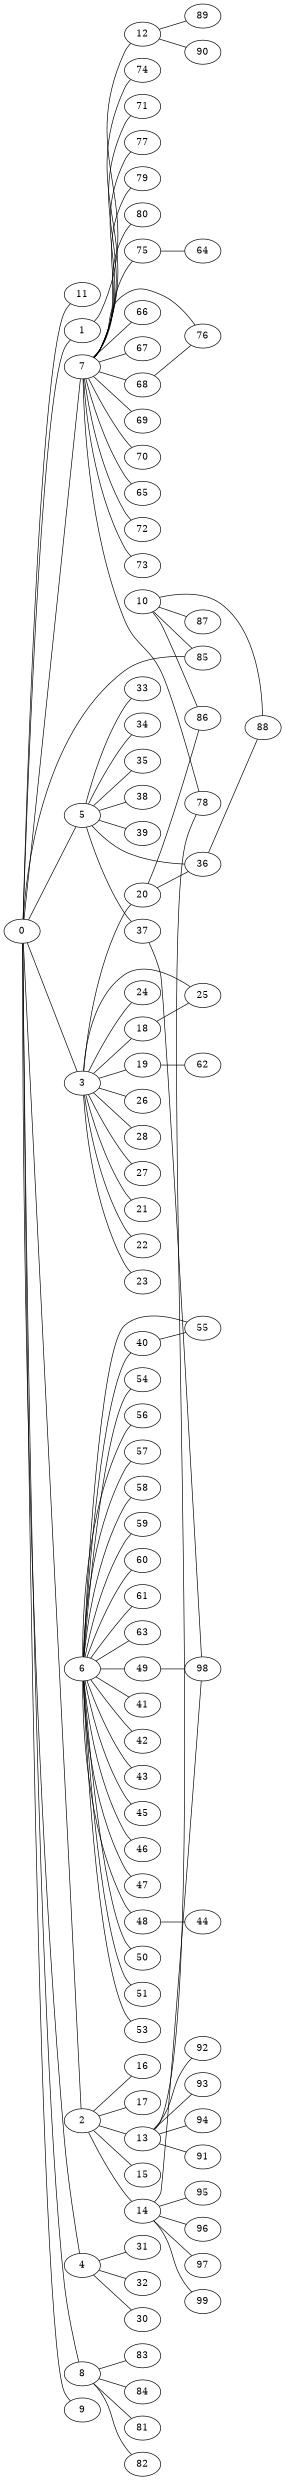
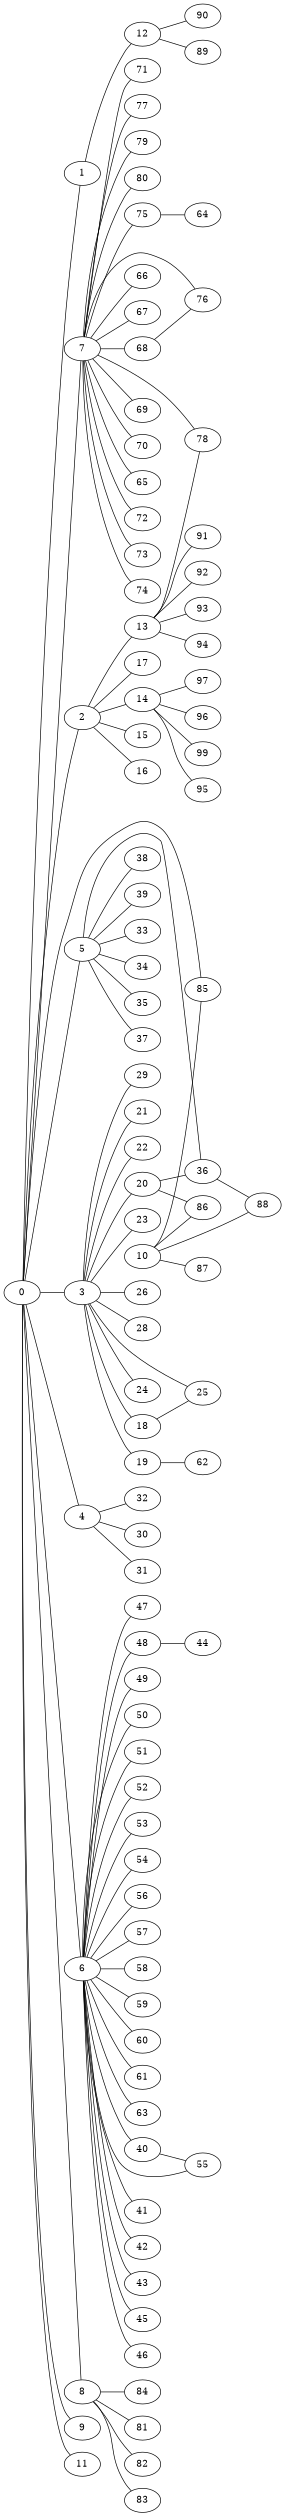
node "27": label "27" -> "29"
edge "0" -- "6": added
node "98": removed
node "52": added
